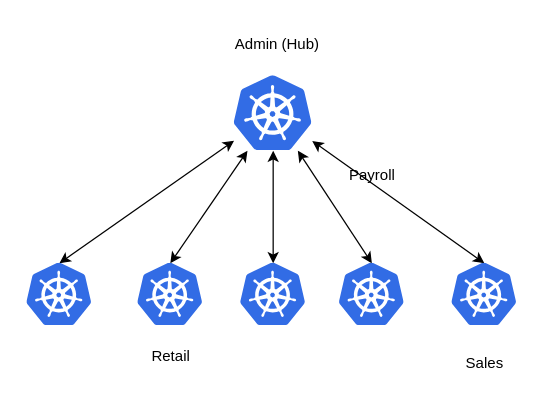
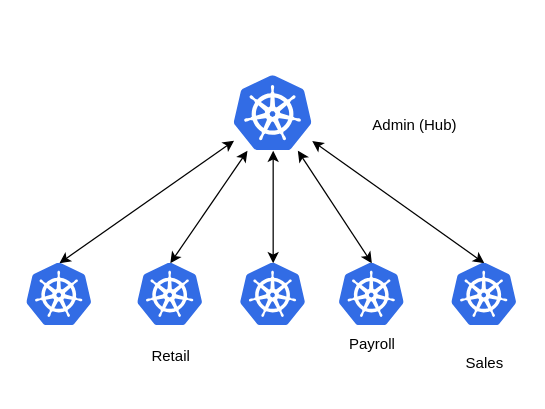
node "Admin (Hub)": moved (277, 44) -> (414, 126)
node "Payroll": moved (372, 176) -> (372, 344)
